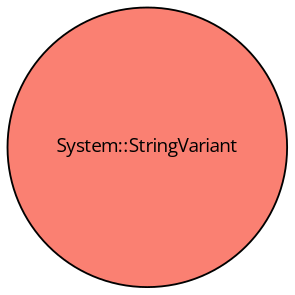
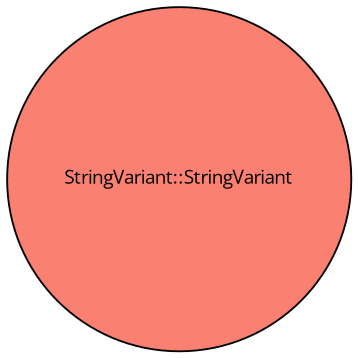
node "System::StringVariant": label "System::StringVariant" -> "StringVariant::StringVariant"
